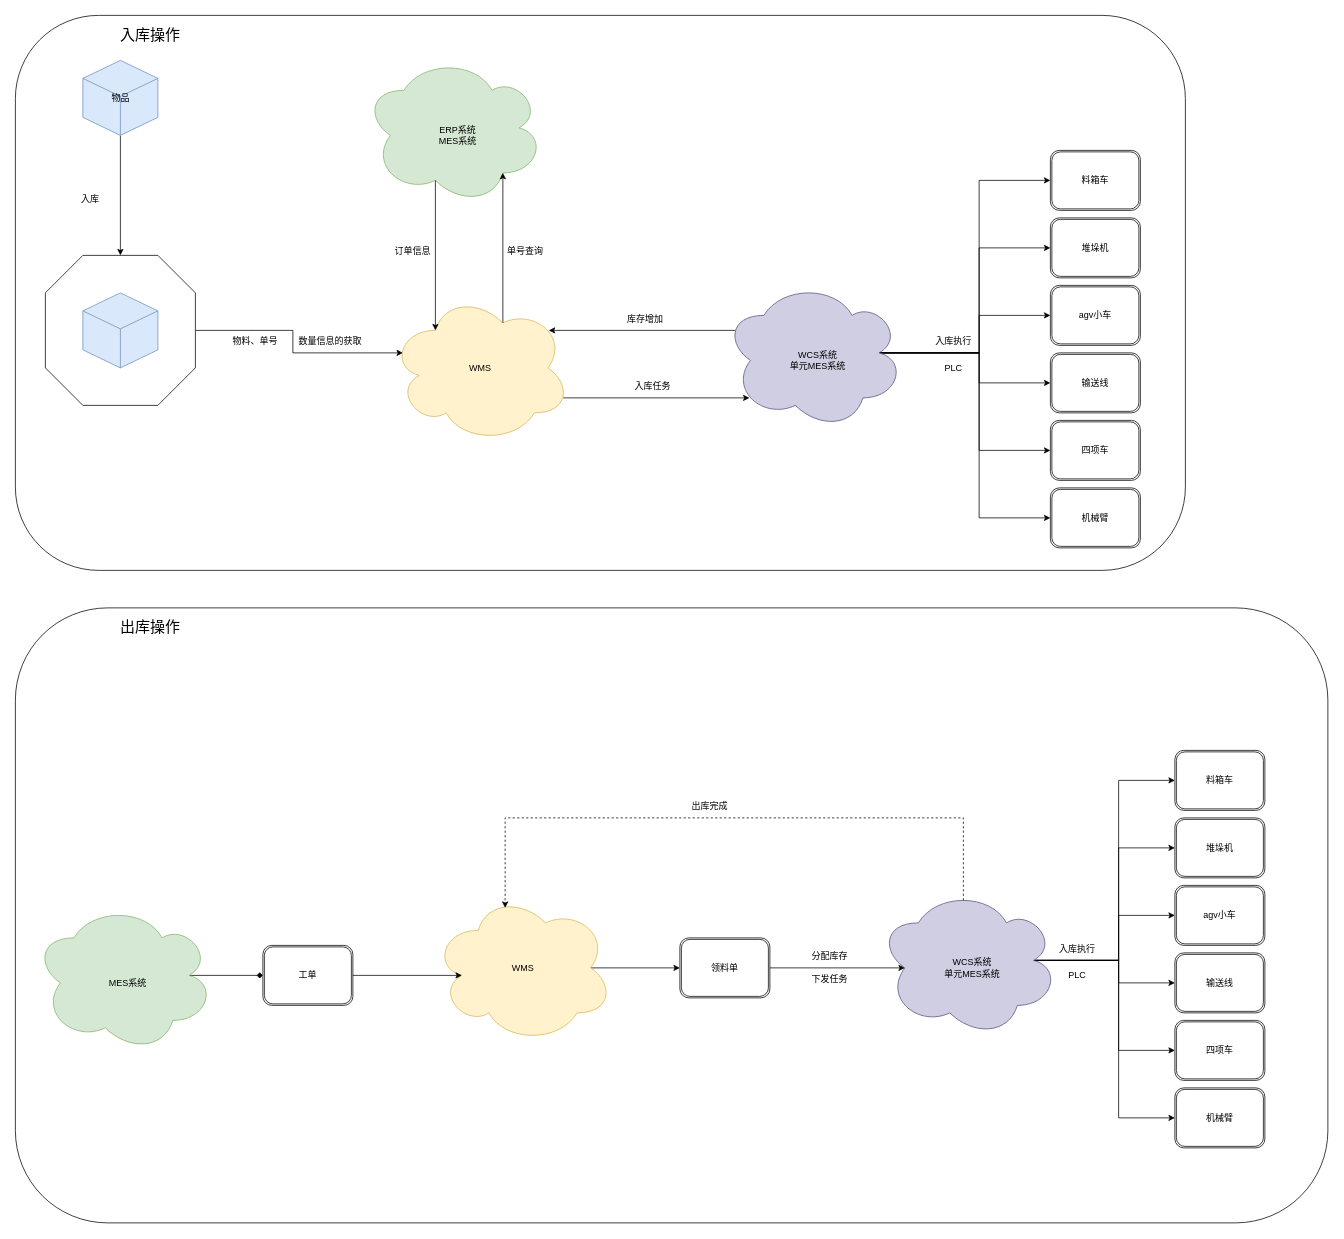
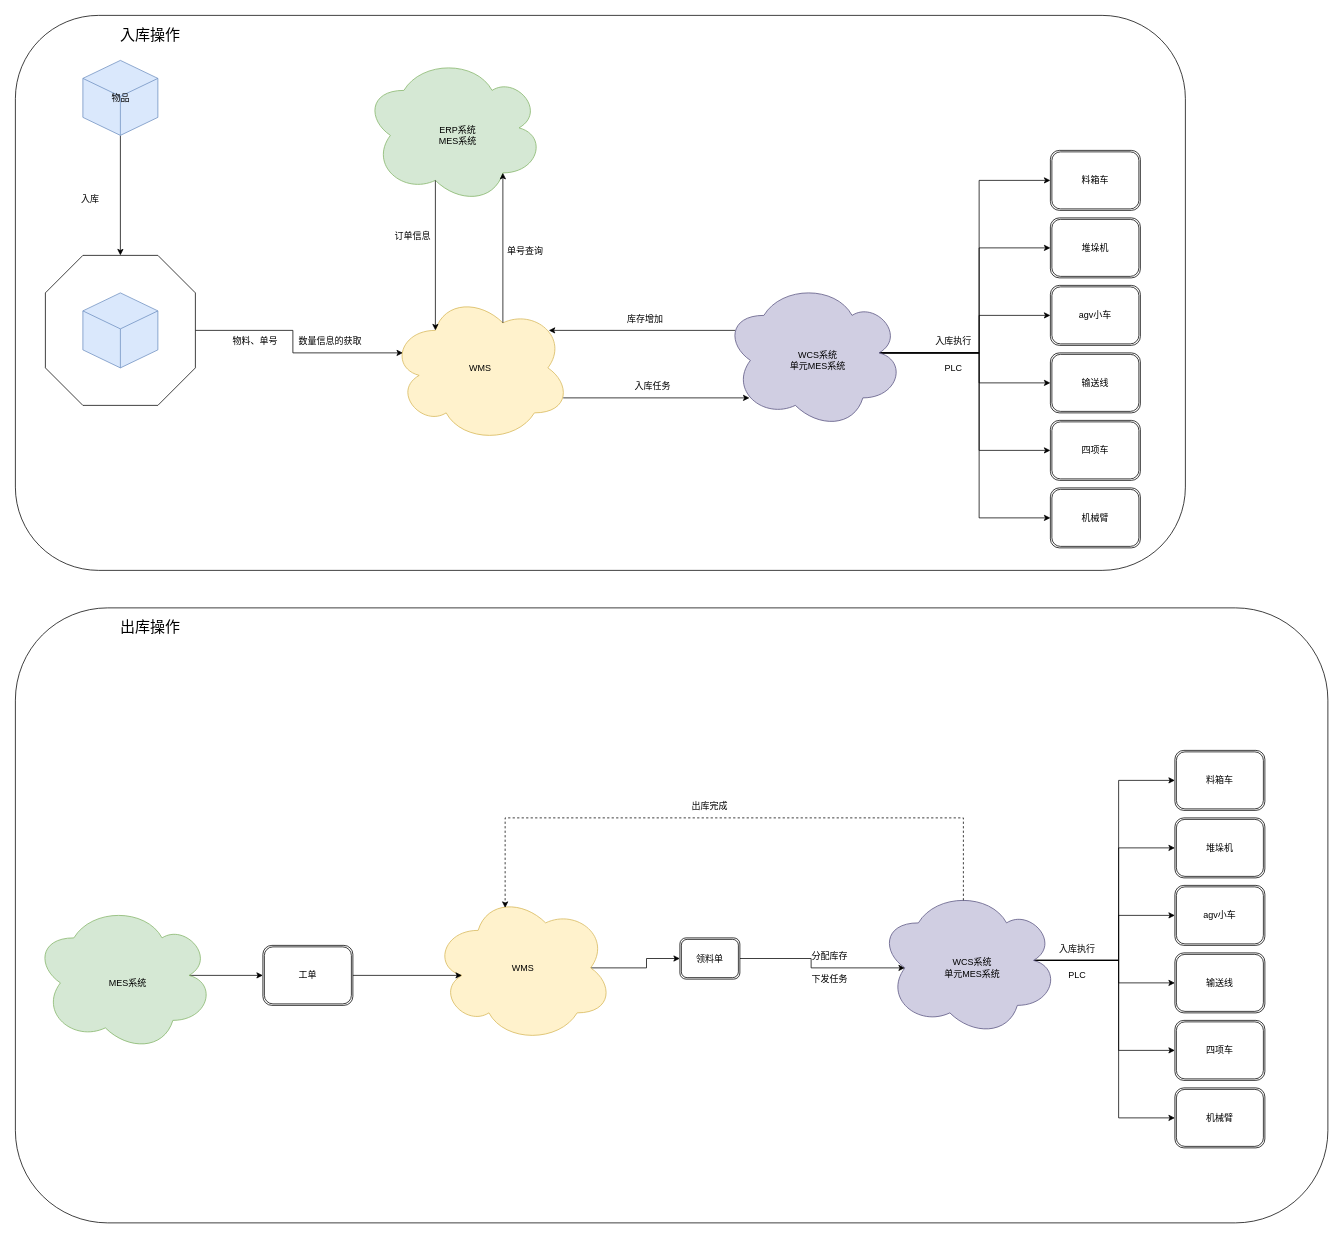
node "订单信息": moved (413, 252) -> (413, 237)
node "领料单": size 90x60 -> 60x41
edge "MES系统" -> "工单": arrowhead diamond -> classic
